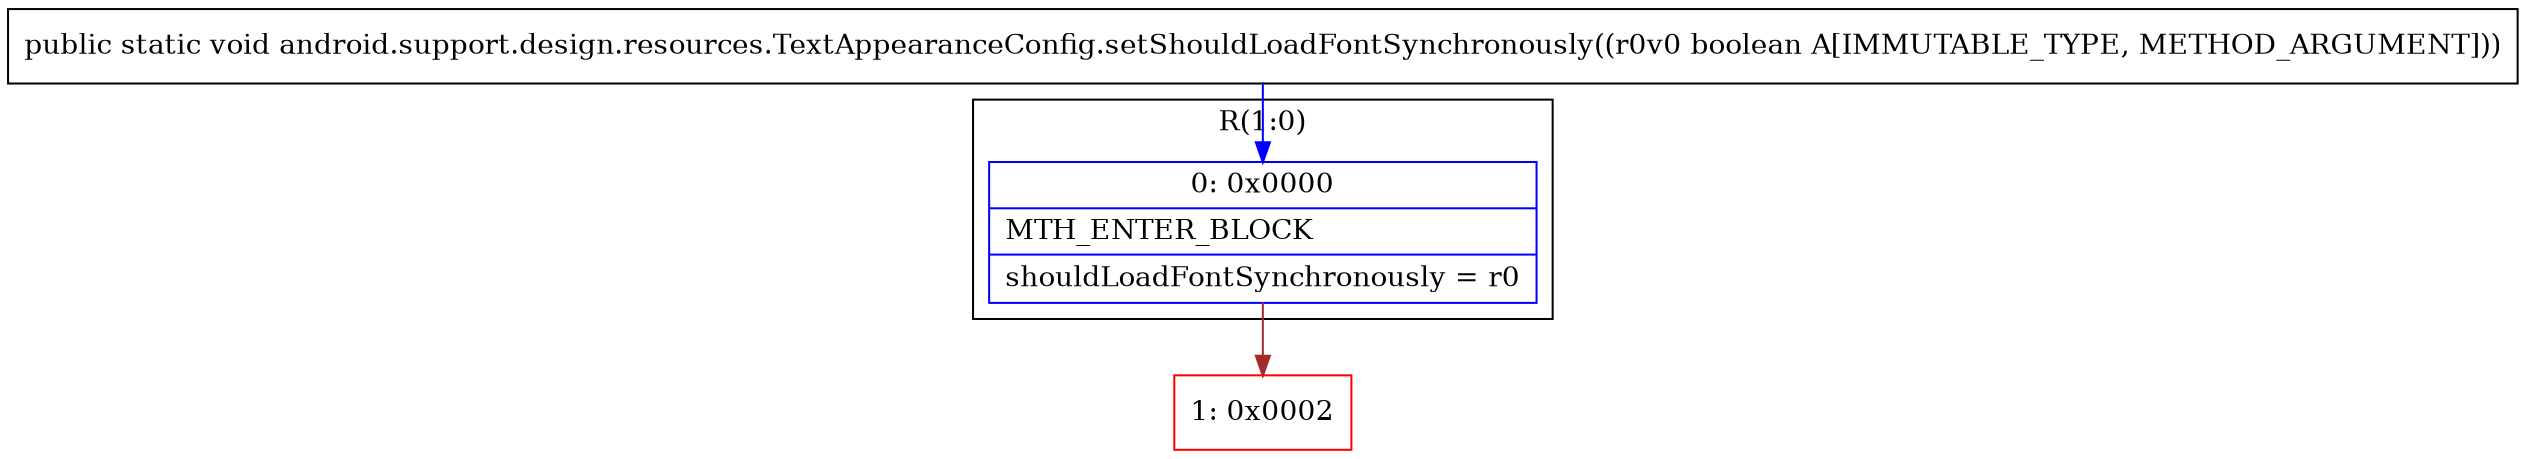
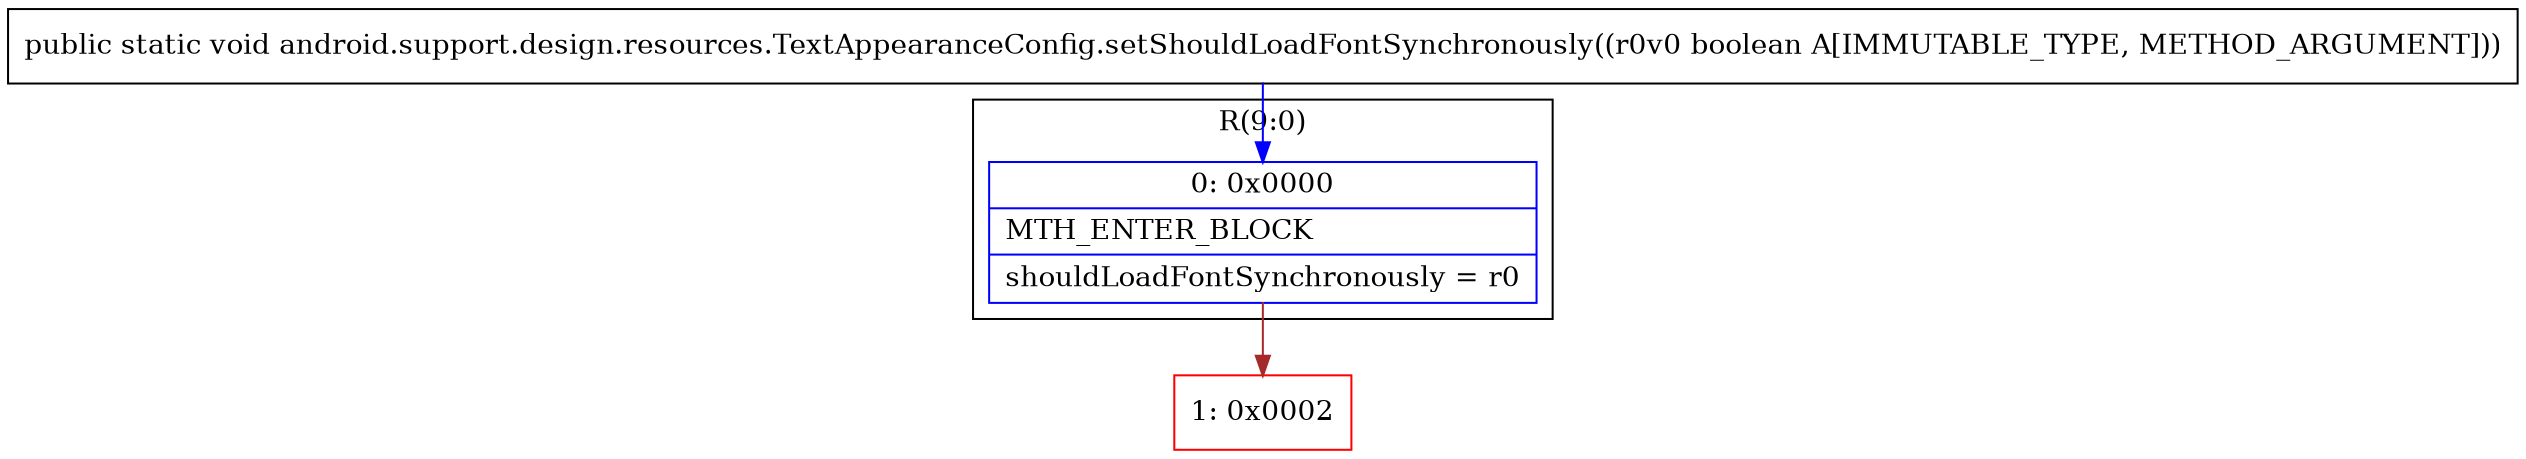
cluster "R(1:0)": label "R(1:0)" -> "R(9:0)"
